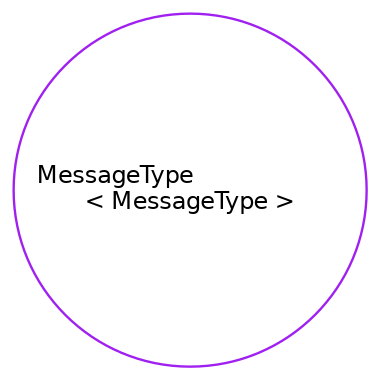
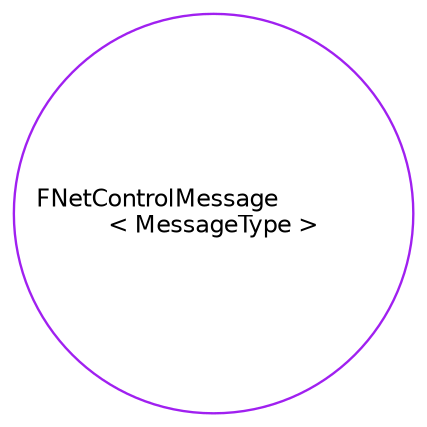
node "MessageType < MessageType >": label "MessageType < MessageType >" -> "FNetControlMessage < MessageType >"
